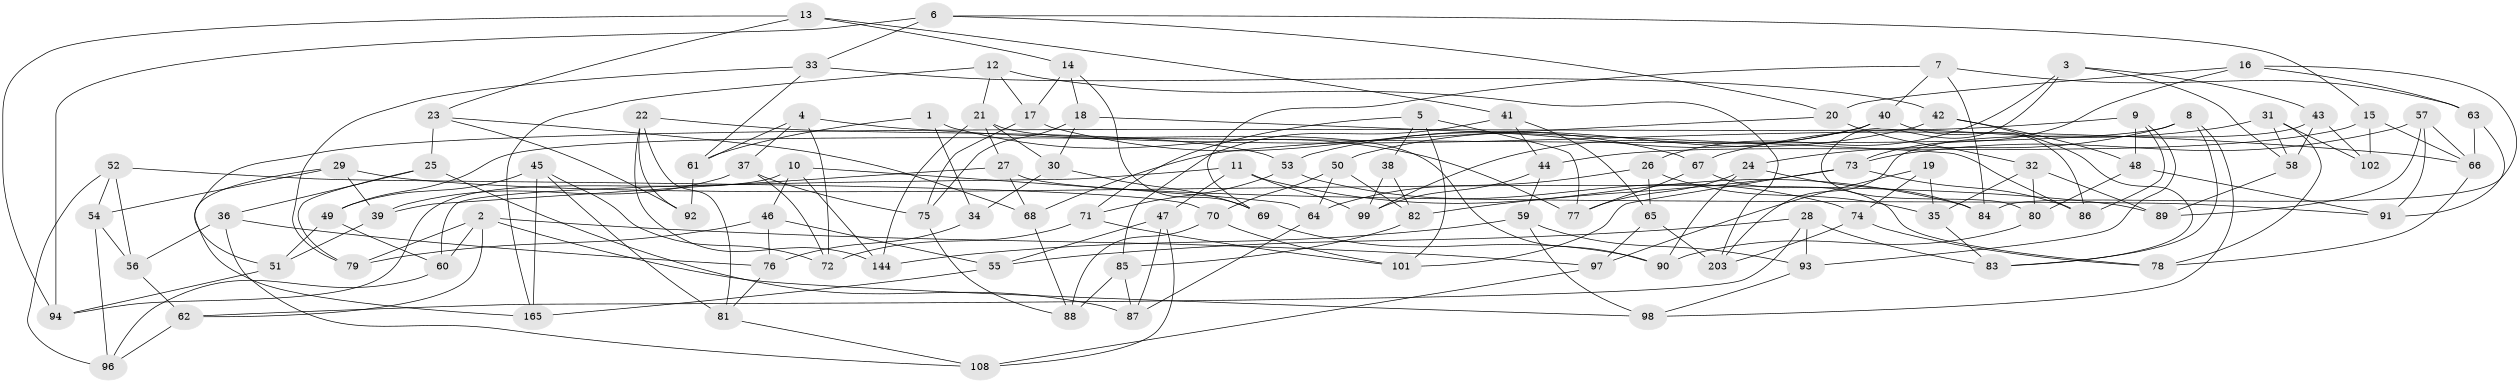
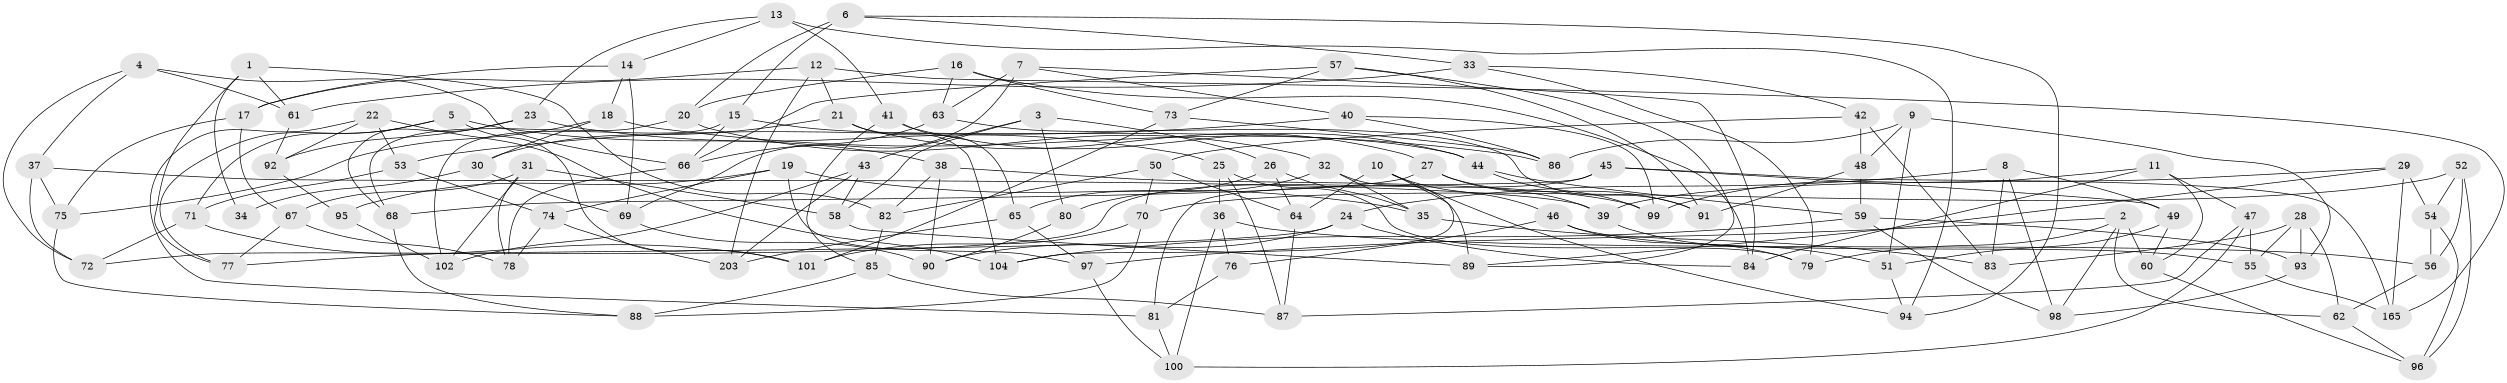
edge "21" -- "90": now "38" -- "90"
edge "73" -- "82": now "1" -- "82"
edge "48" -- "80": now "48" -- "59"
node "95": added
edge "34" -- "76": removed
node "144": label "144" -> "104"
node "108": label "108" -> "100"
